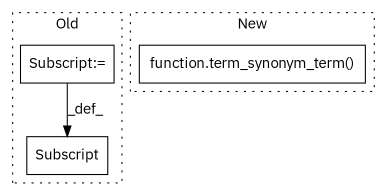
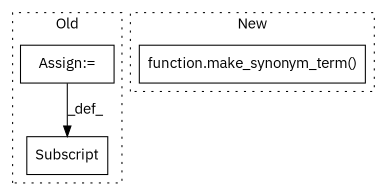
node "Subscript:=": label "Subscript:=" -> "Assign:="
node "function.term_synonym_term()": label "function.term_synonym_term()" -> "function.make_synonym_term()"
